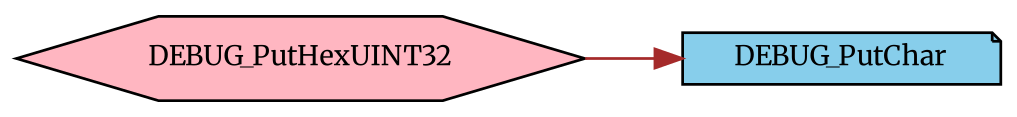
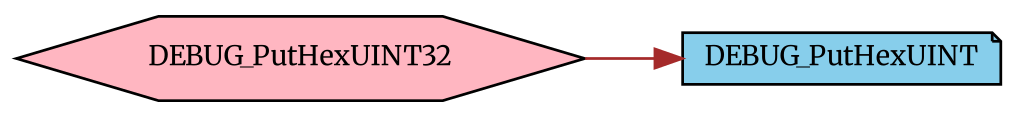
node "DEBUG_PutChar": label "DEBUG_PutChar" -> "DEBUG_PutHexUINT"
